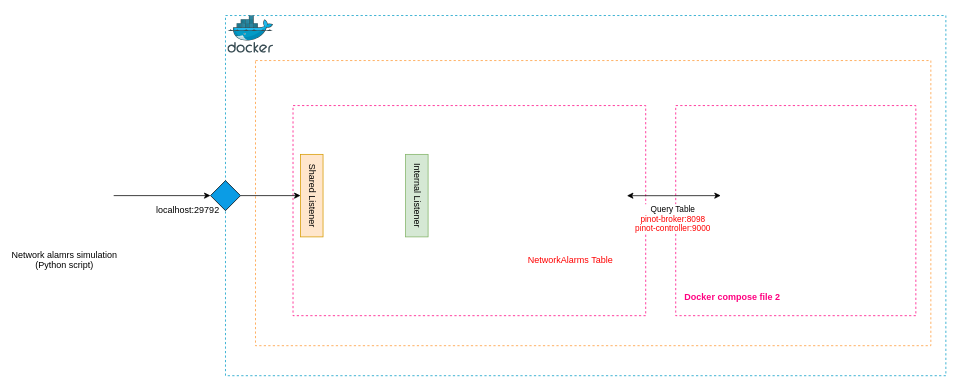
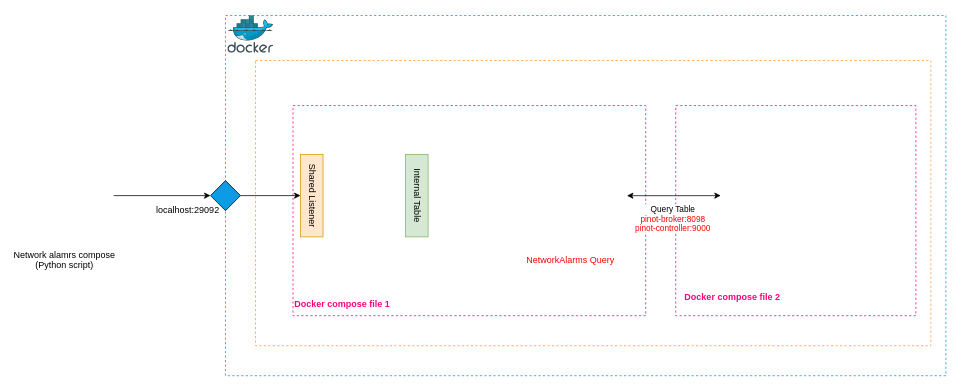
node "Internal Listener": label "Internal Listener" -> "Internal Table"
node "localhost:29792": label "localhost:29792" -> "localhost:29092"
node "Network alamrs simulation (Python script)": label "Network alamrs simulation (Python script)" -> "Network alamrs compose (Python script)"
node "NetworkAlarms Table": label "NetworkAlarms Table" -> "NetworkAlarms Query"
node "Docker compose file 1": added
